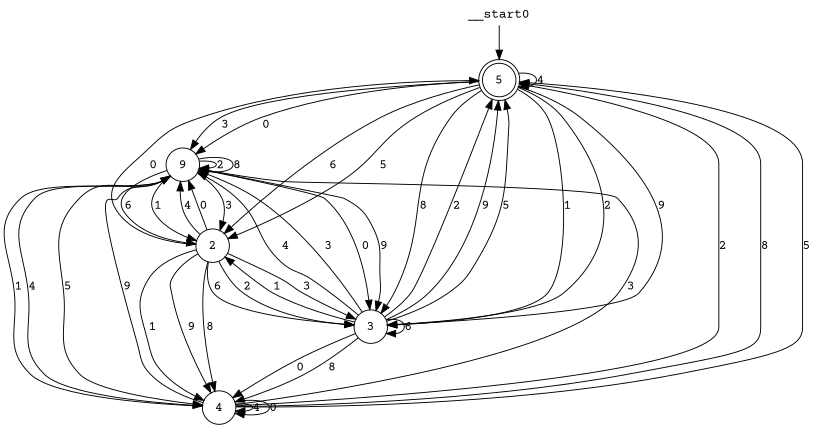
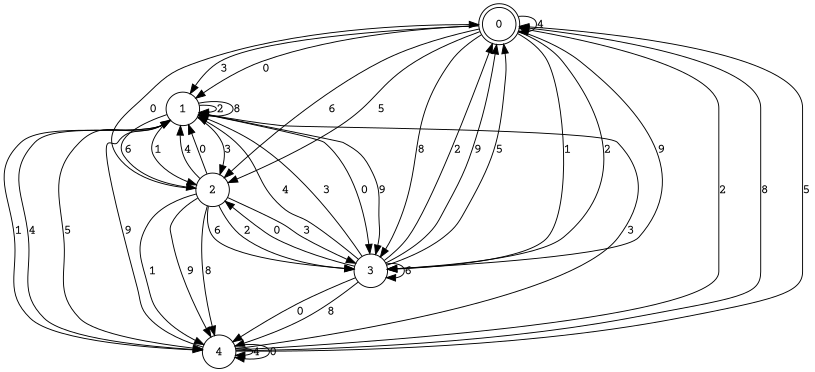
node "__start0": removed
node "5": label "5" -> "0"
node "9": label "9" -> "1"
edge "3" -> "2": label "1" -> "0"
